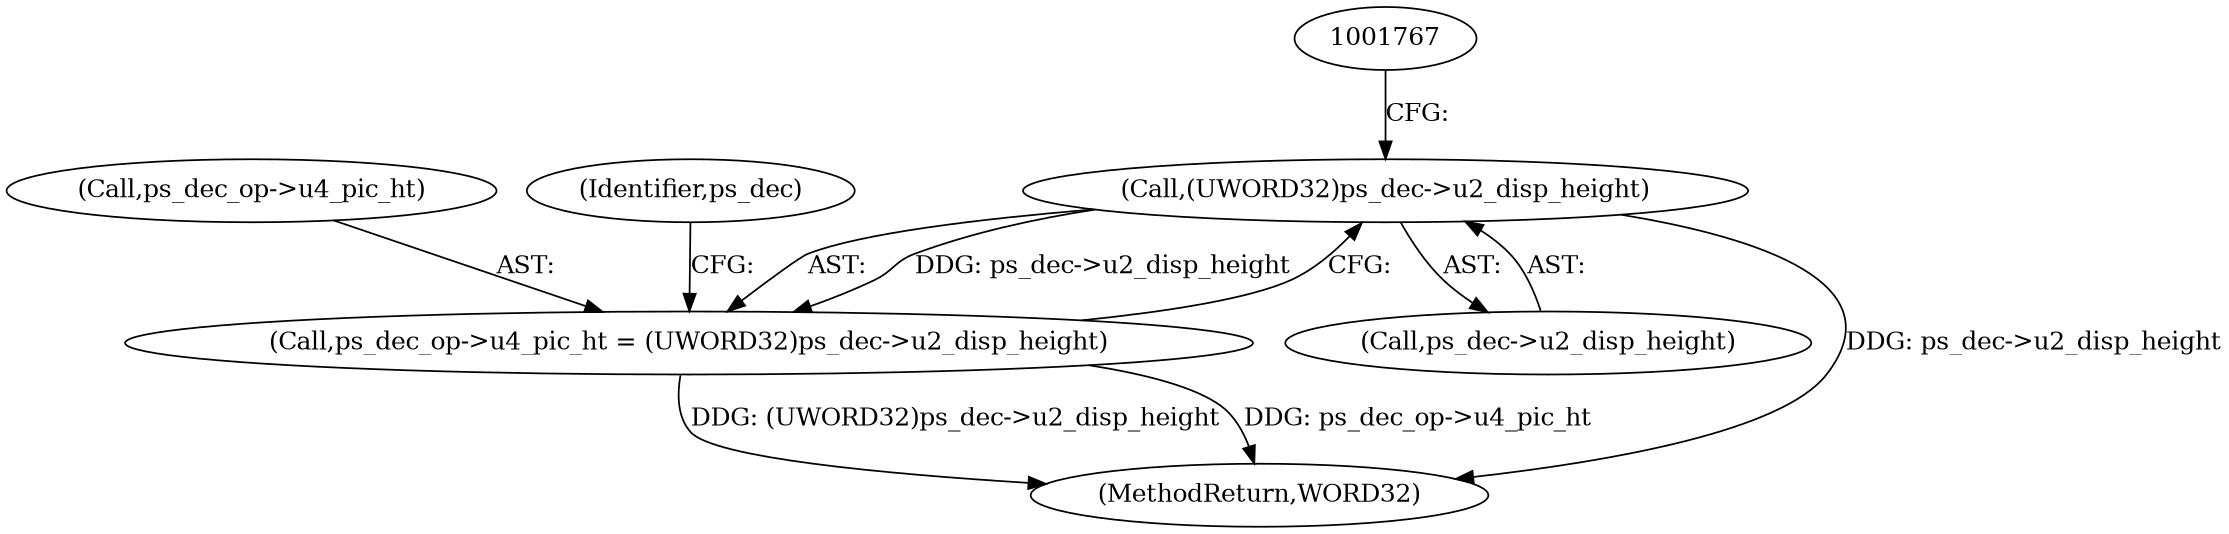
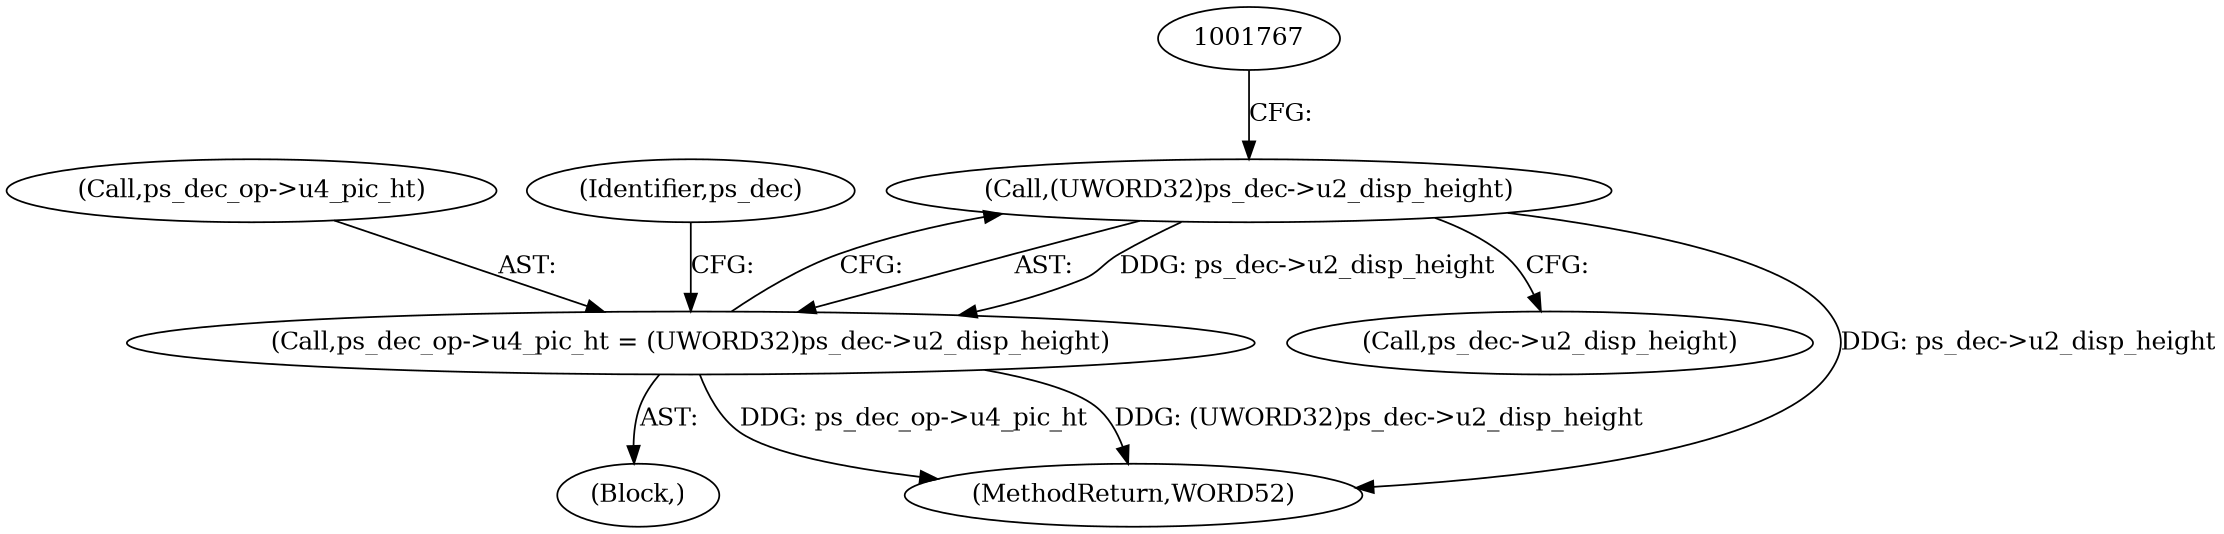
edge "(Call,ps_dec->u2_disp_height)" -> "(Call,(UWORD32)ps_dec->u2_disp_height)": removed, label "AST:"
edge "(Call,(UWORD32)ps_dec->u2_disp_height)" -> "(Call,ps_dec->u2_disp_height)": label "AST: " -> "CFG: "
node "(Block,)": added
node "(MethodReturn,WORD32)": label "(MethodReturn,WORD32)" -> "(MethodReturn,WORD52)"
